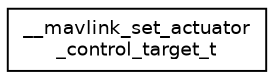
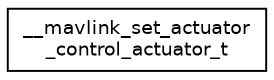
node "__mavlink_set_actuator _control_target_t": label "__mavlink_set_actuator _control_target_t" -> "__mavlink_set_actuator _control_actuator_t"
